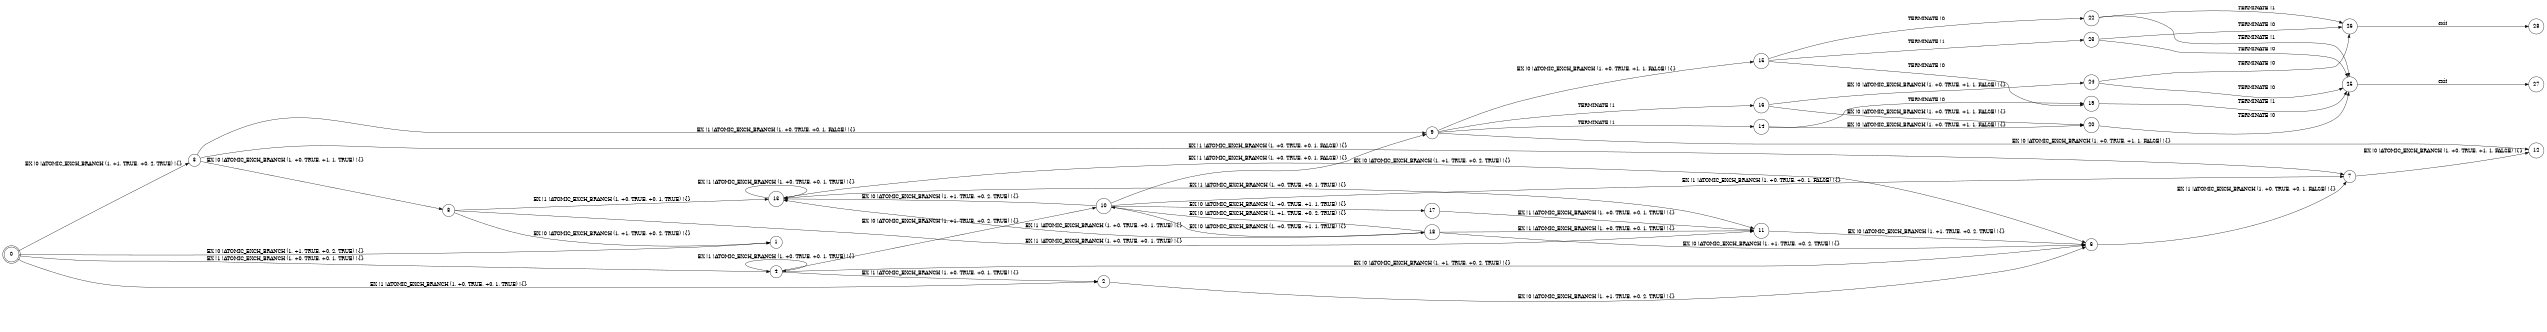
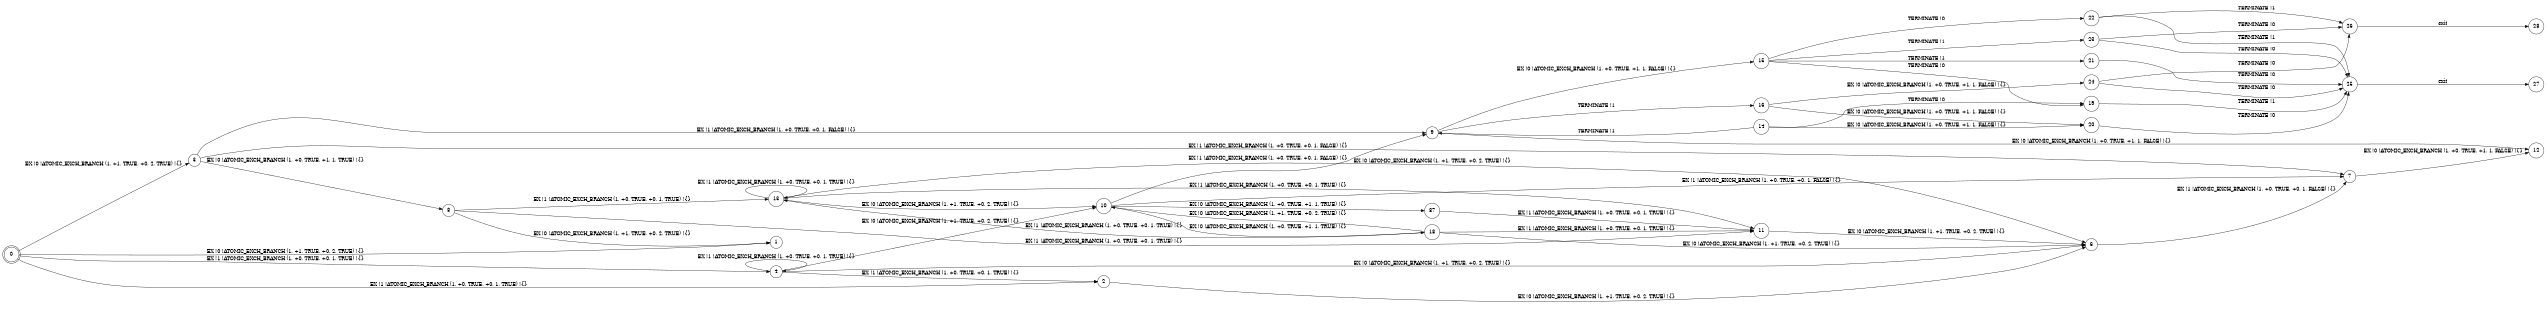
node "21": added
edge "9" -> "14": reversed
edge "10" -> "13": reversed
node "17": label "17" -> "87"
